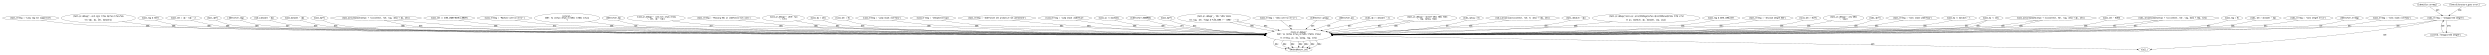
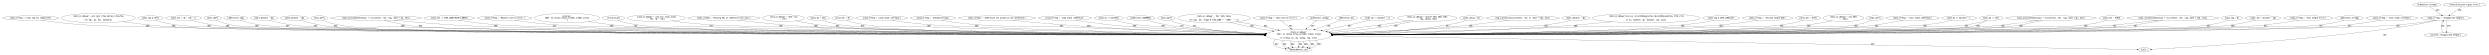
node "(Identifier,dp)": label "(Identifier,dp)" -> "(Invalid,dp)"
